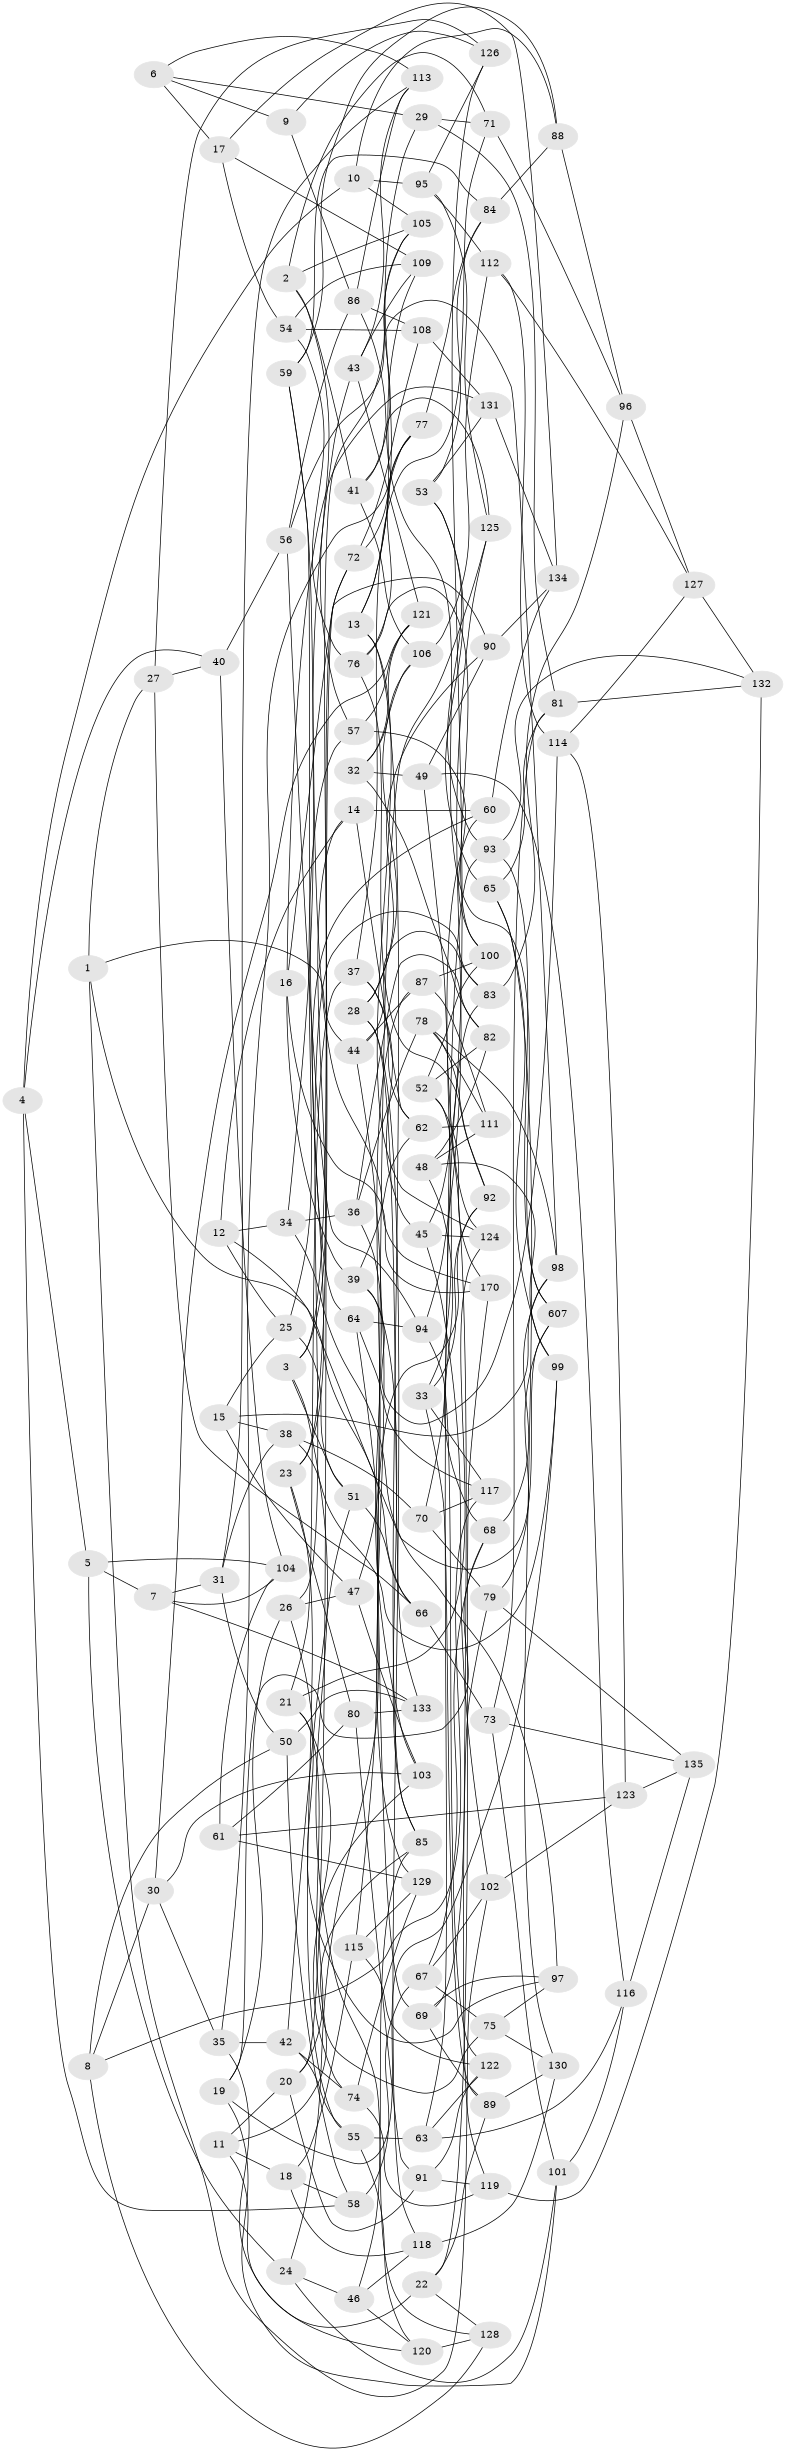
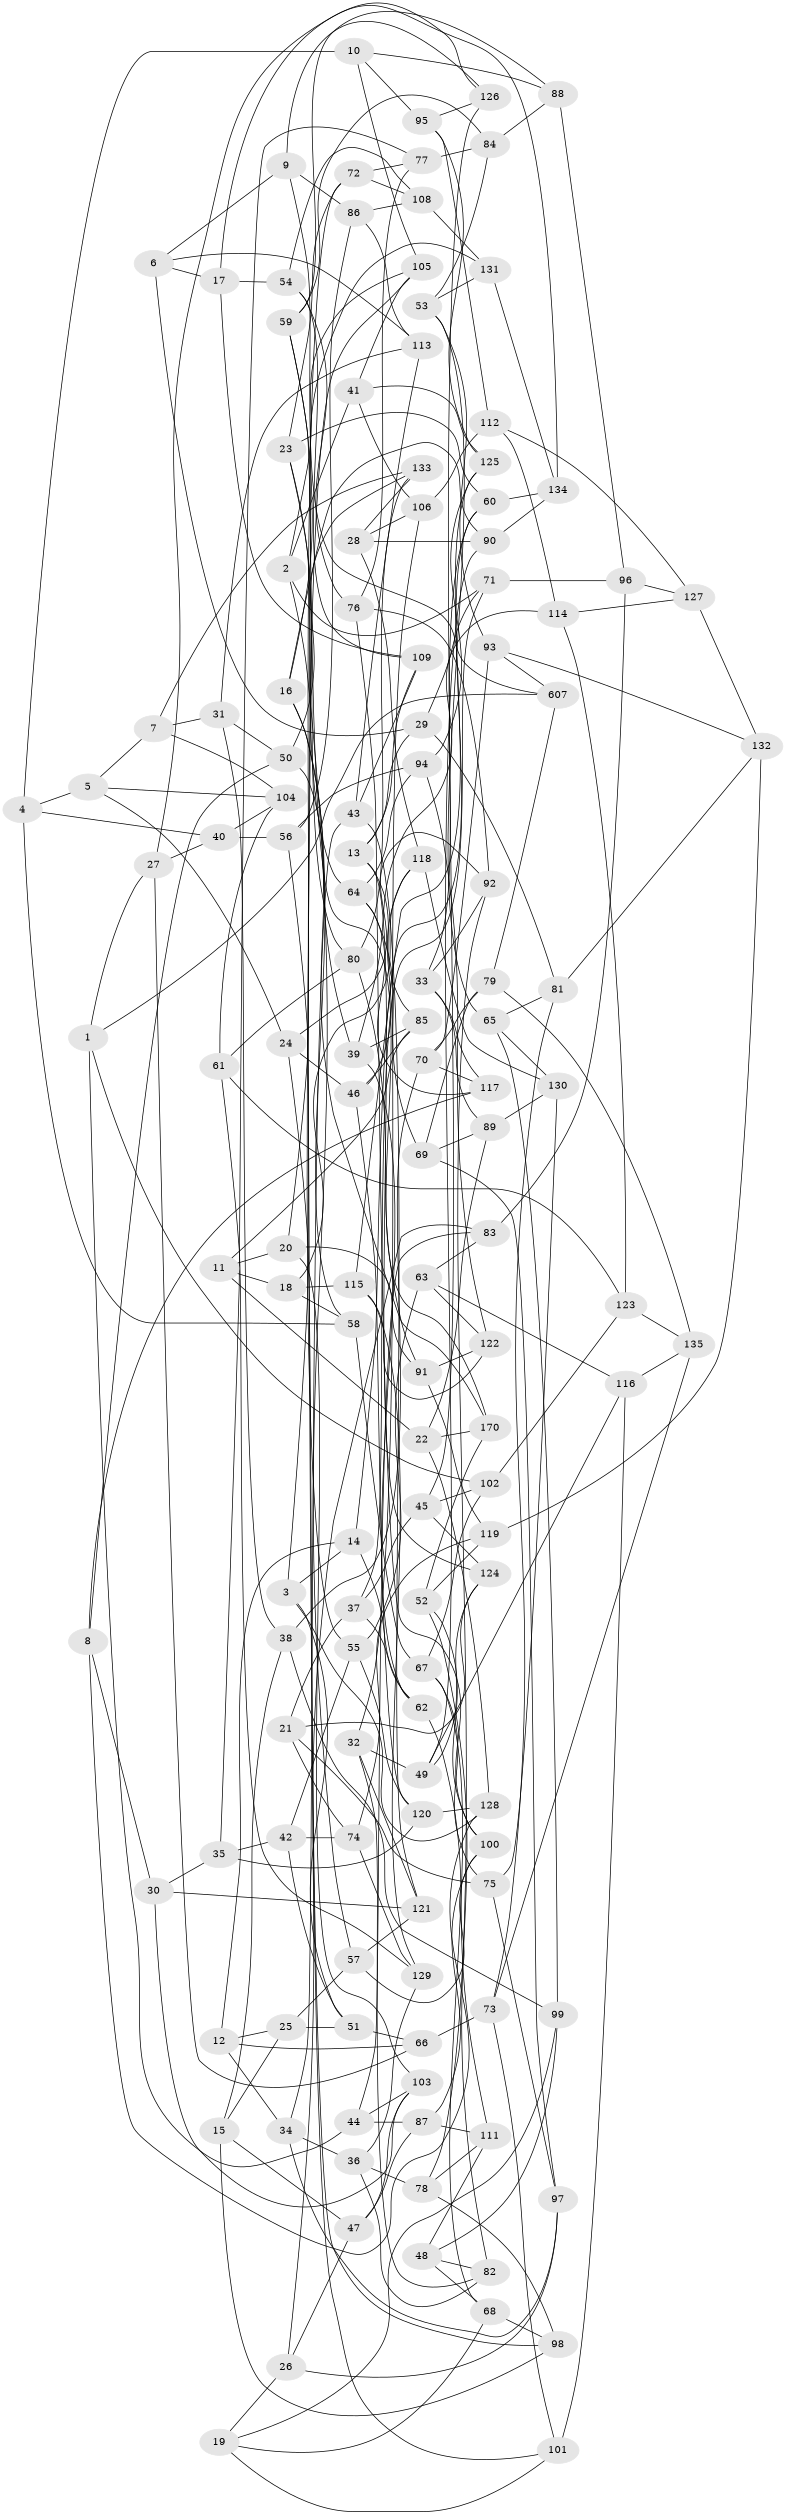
edge "86" -- "607": now "9" -- "607"
